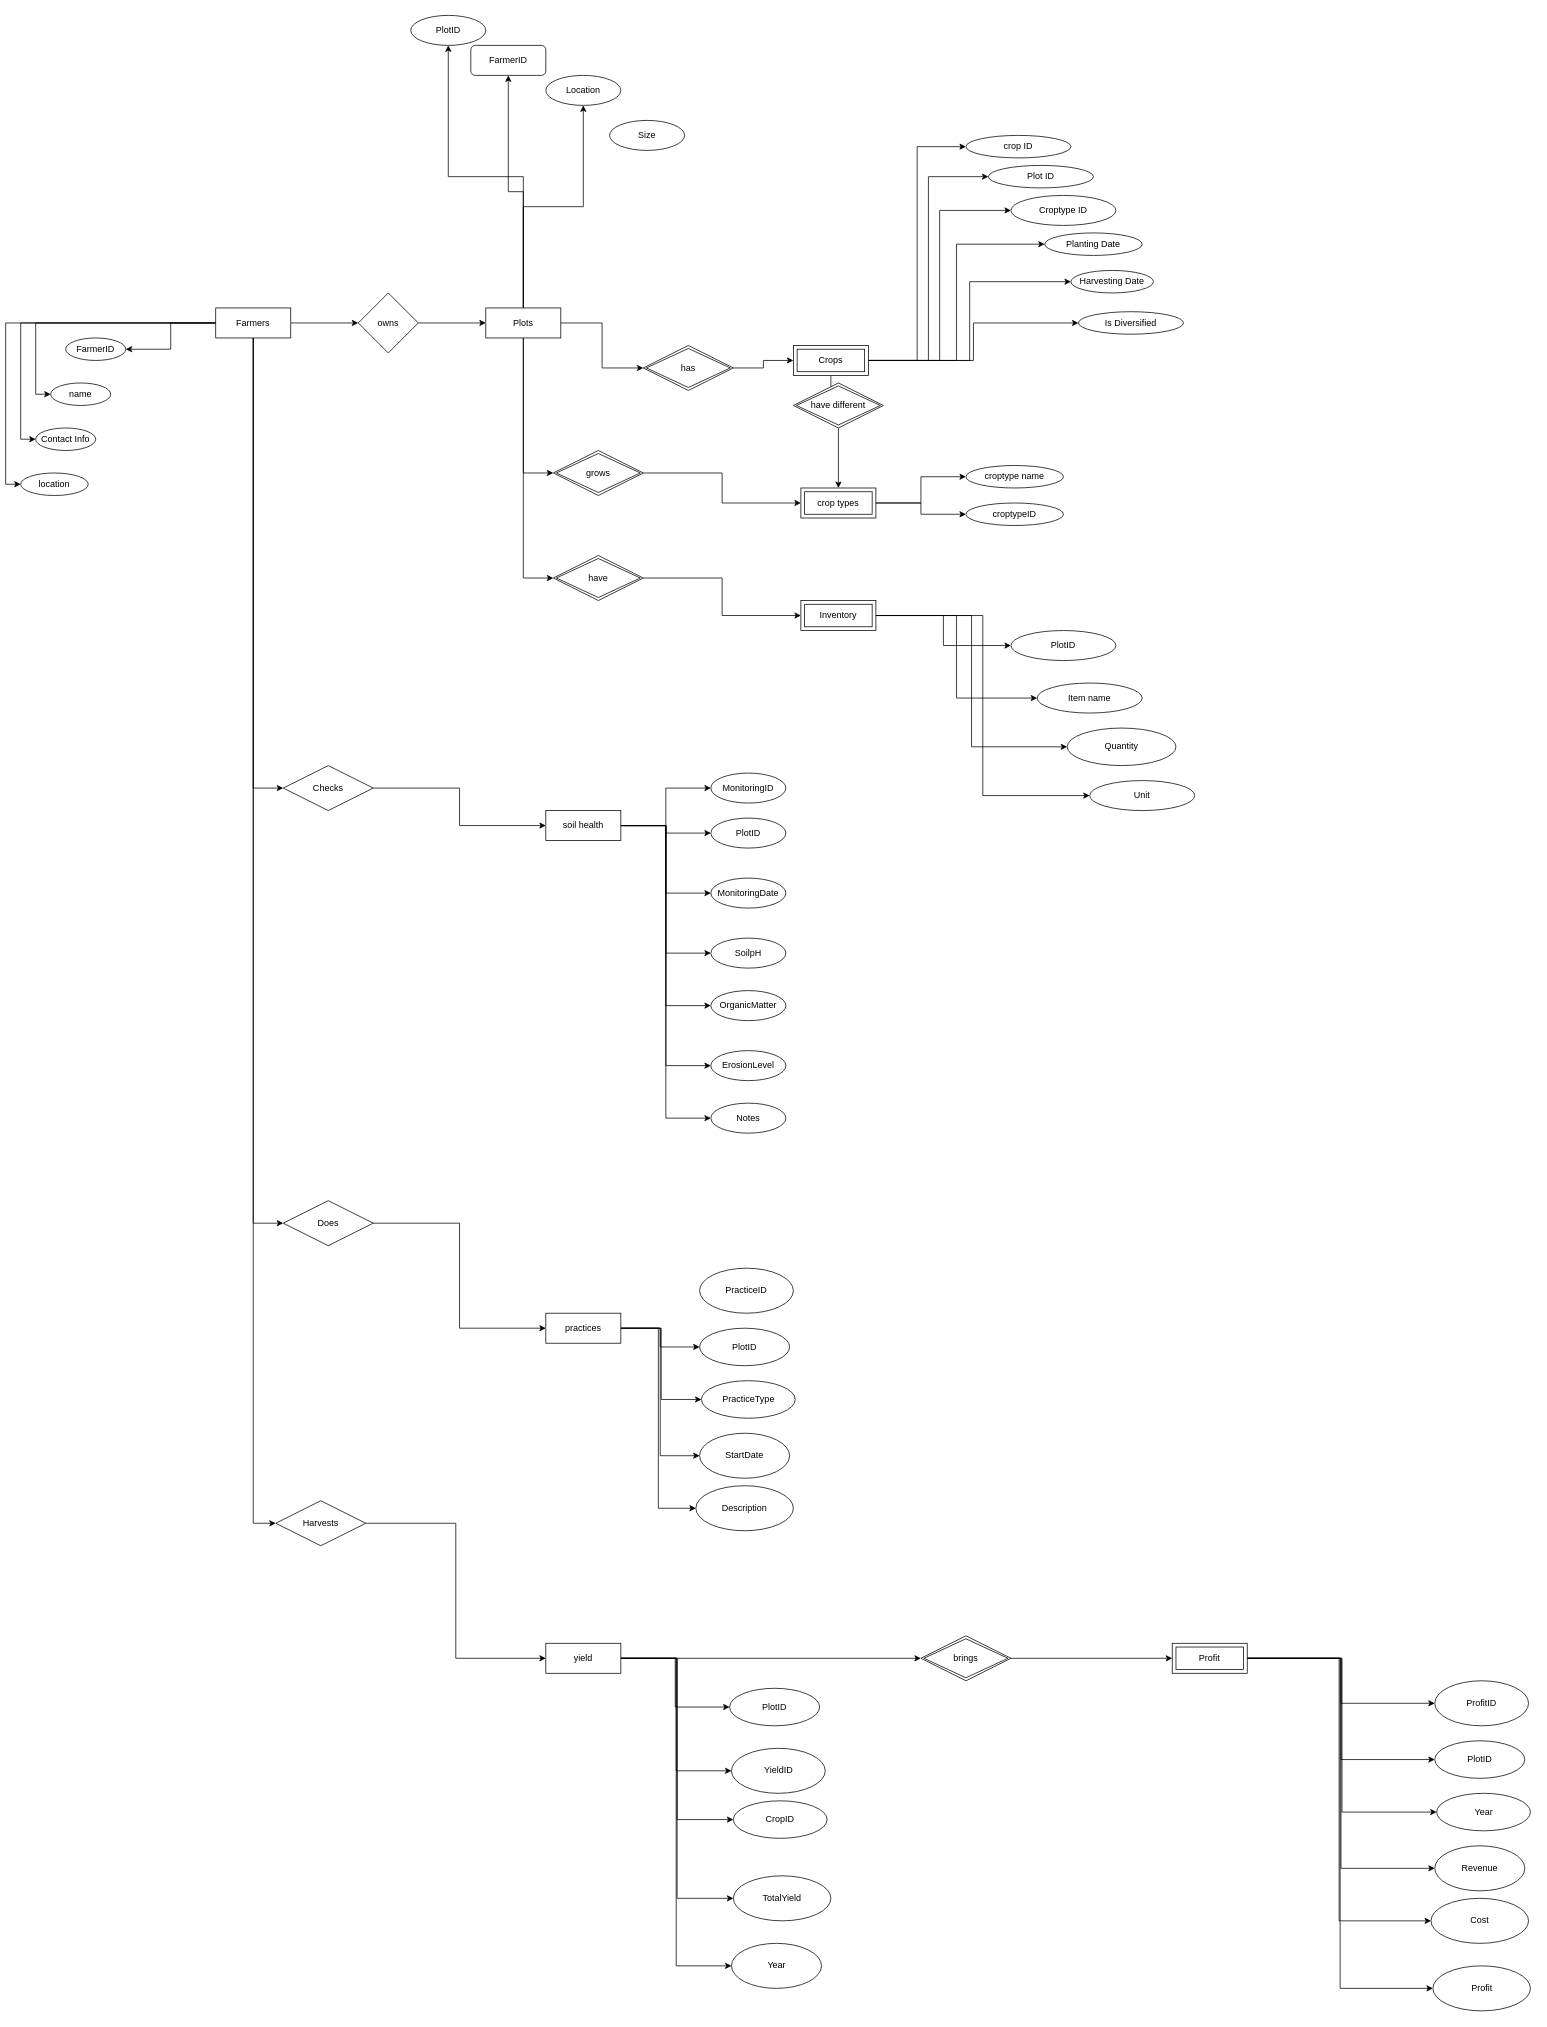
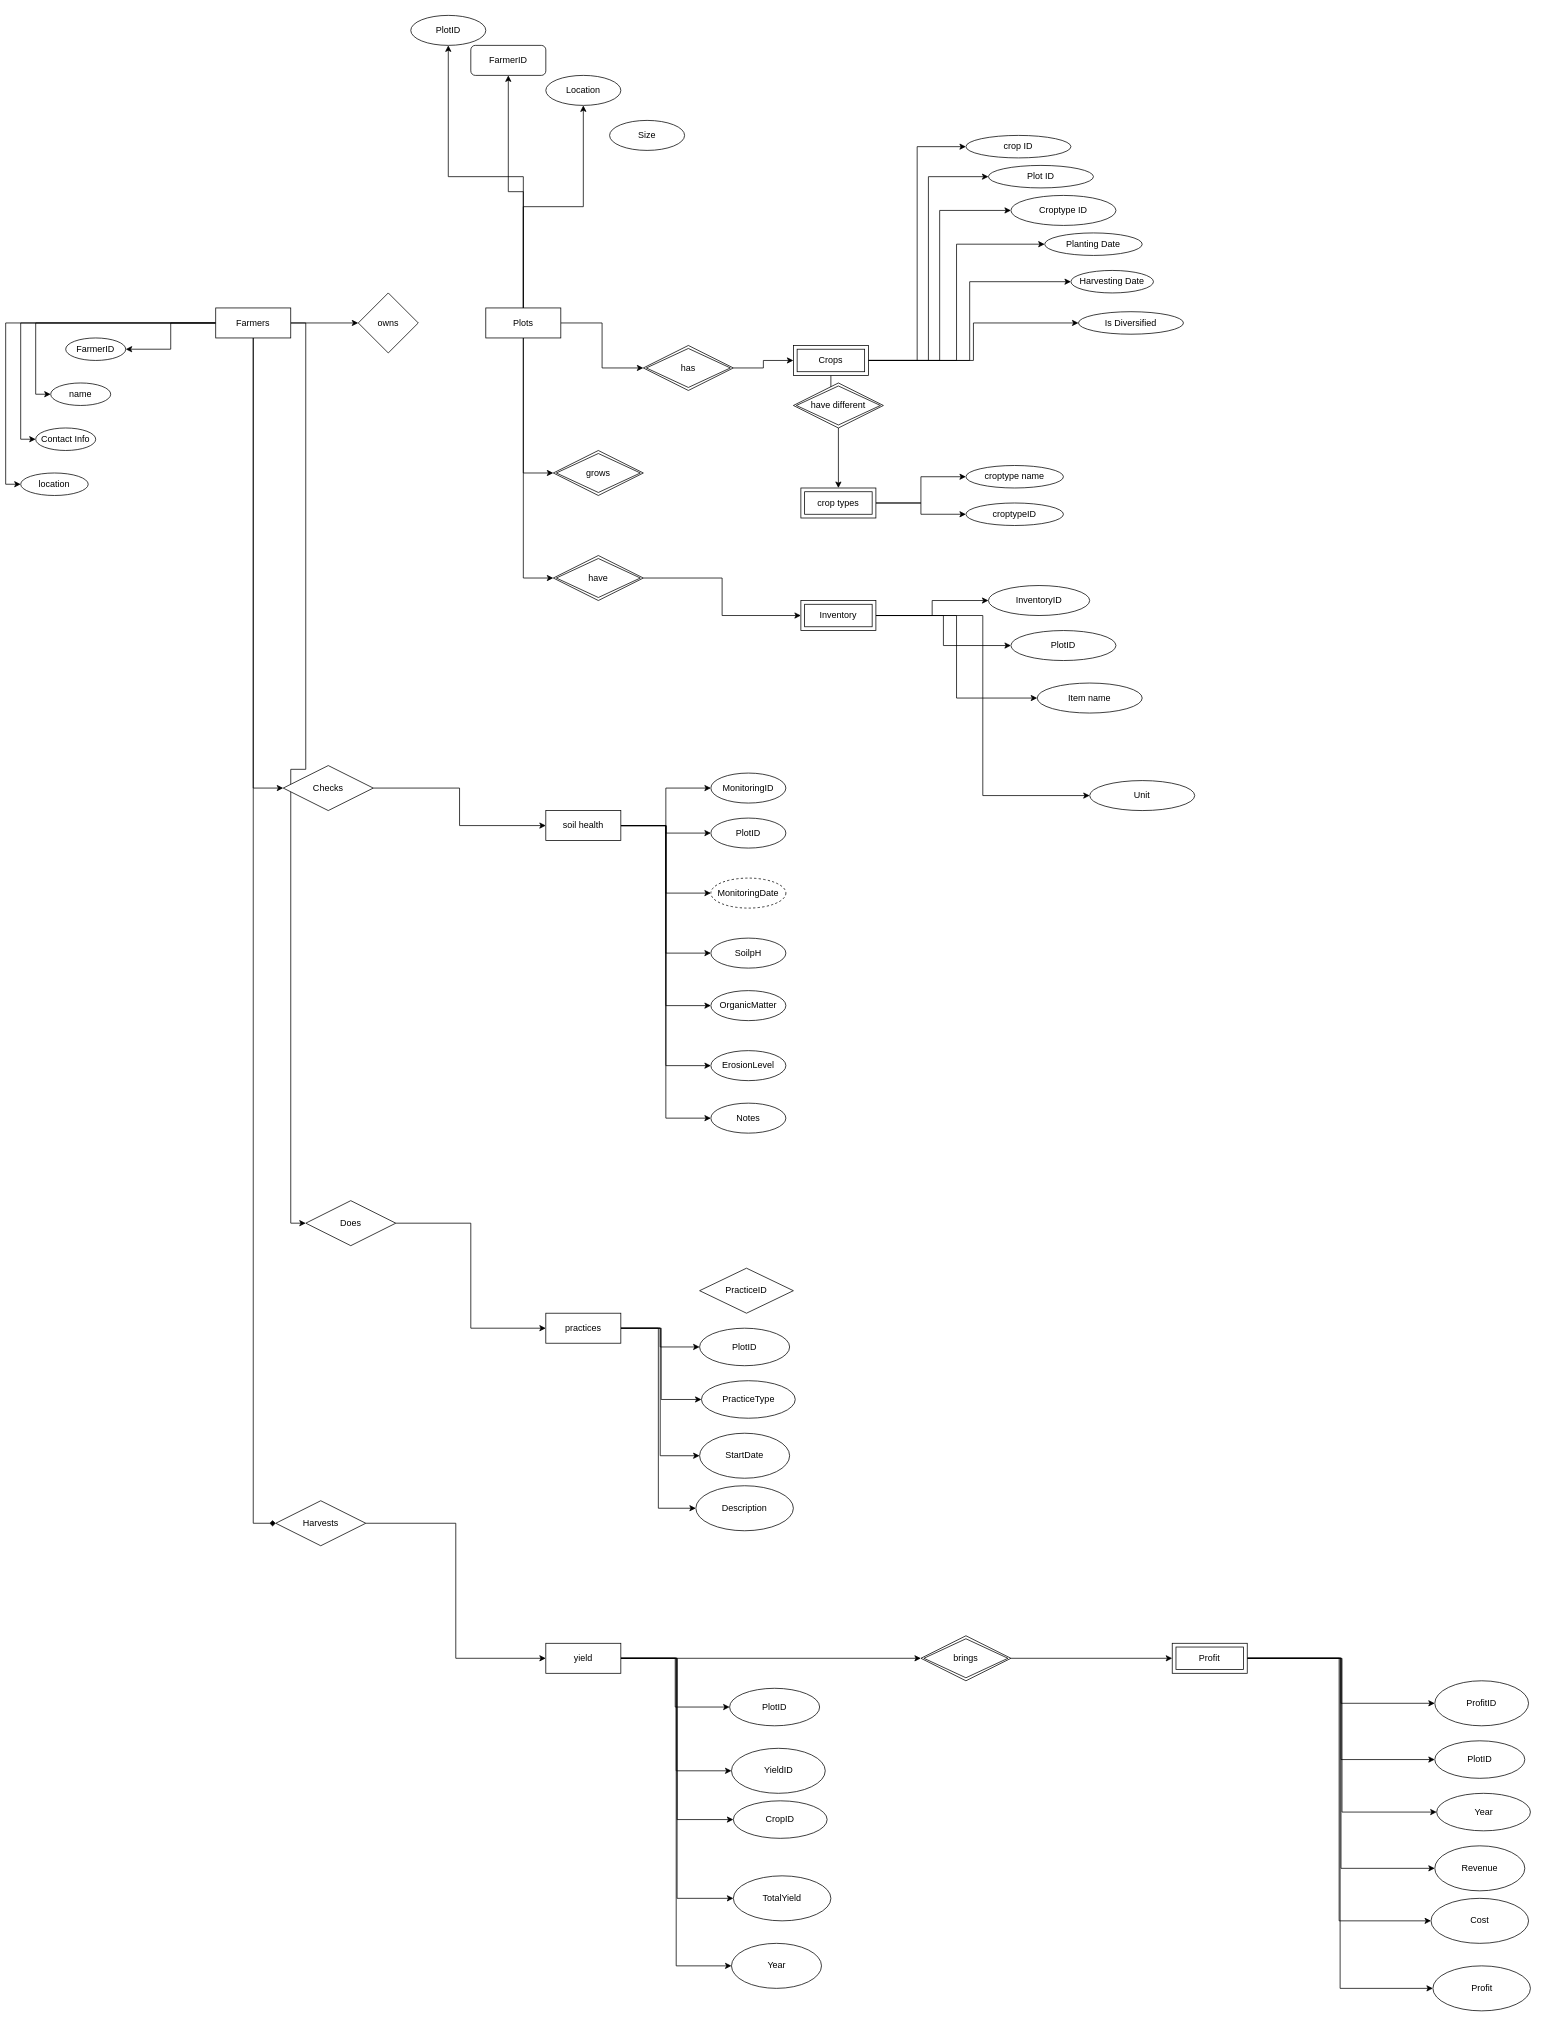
edge "owns" -> "Plots": removed
edge "grows" -> "crop types": removed
edge "Inventory" -> "InventoryID": added
node "InventoryID": added
edge "Inventory" -> "Quantity": removed
node "Quantity": removed
node "MonitoringDate": style solid -> dashed
node "Does": moved (328, 1223) -> (351, 1223)
node "PracticeID": shape ellipse -> diamond
edge "Farmers" -> "Harvests": arrowhead classic -> diamond
